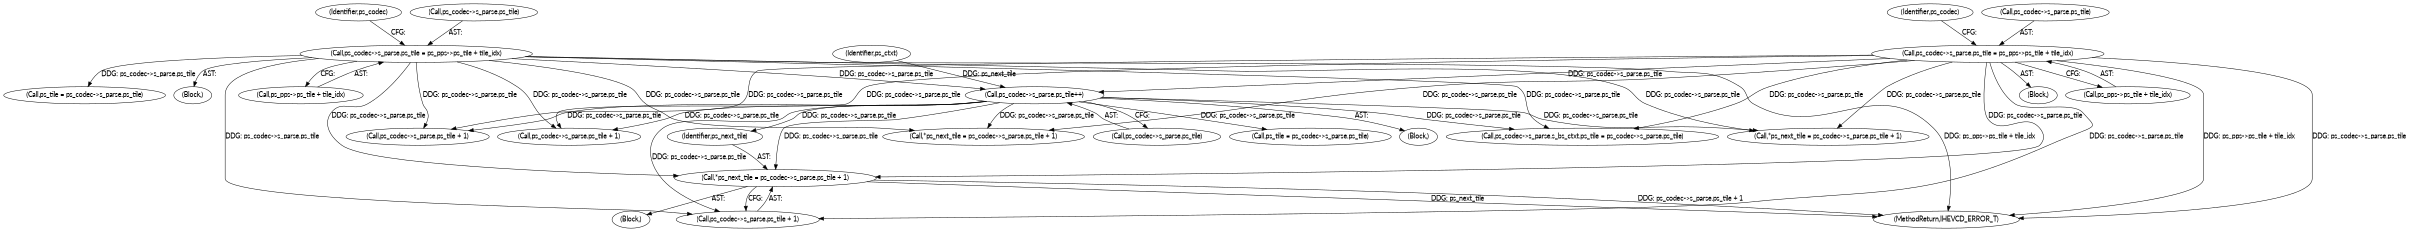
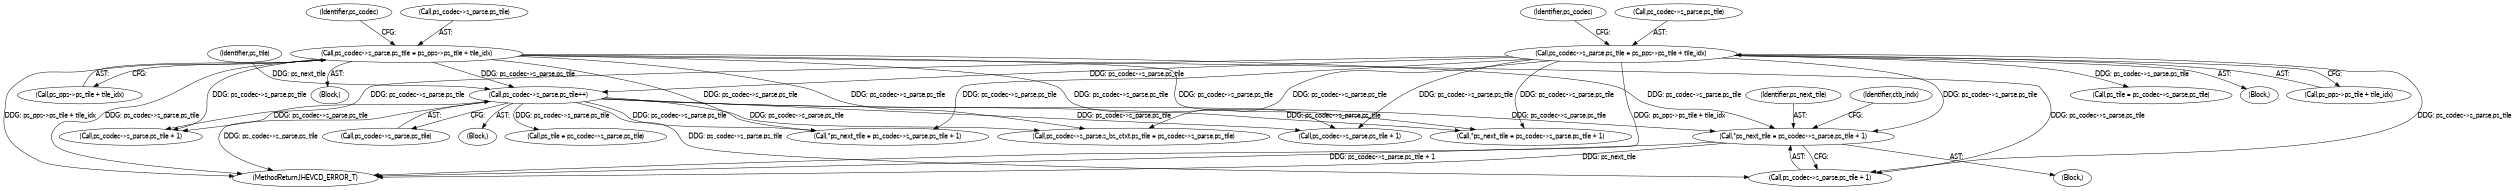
node "(Identifier,ps_ctxt)": label "(Identifier,ps_ctxt)" -> "(Identifier,ps_tile)"
node "(Identifier,ctb_indx)": added
edge "(Call,ps_codec->s_parse.ps_tile++)" -> "(Identifier,ps_next_tile)": now "(Call,ps_codec->s_parse.ps_tile++)" -> "(MethodReturn,IHEVCD_ERROR_T)"
